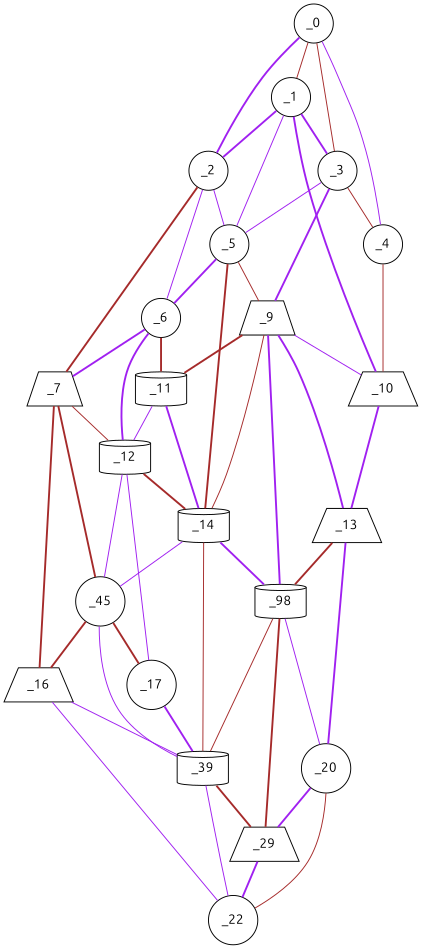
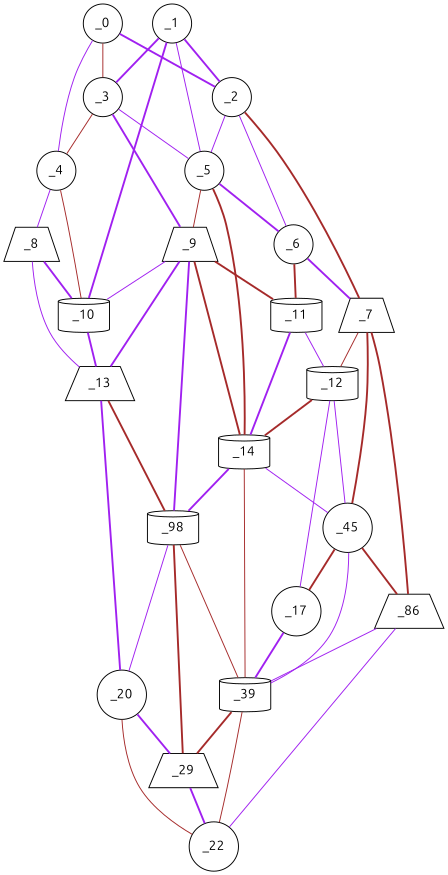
edge "_0" -- "_1": removed
node "_8": added
edge "_6" -- "_12": removed
node "_10": shape trapezium -> cylinder
edge "_9" -- "_14": style solid -> bold
node "_16": label "_16" -> "_86"
edge "_39" -- "_22": color purple -> brown
